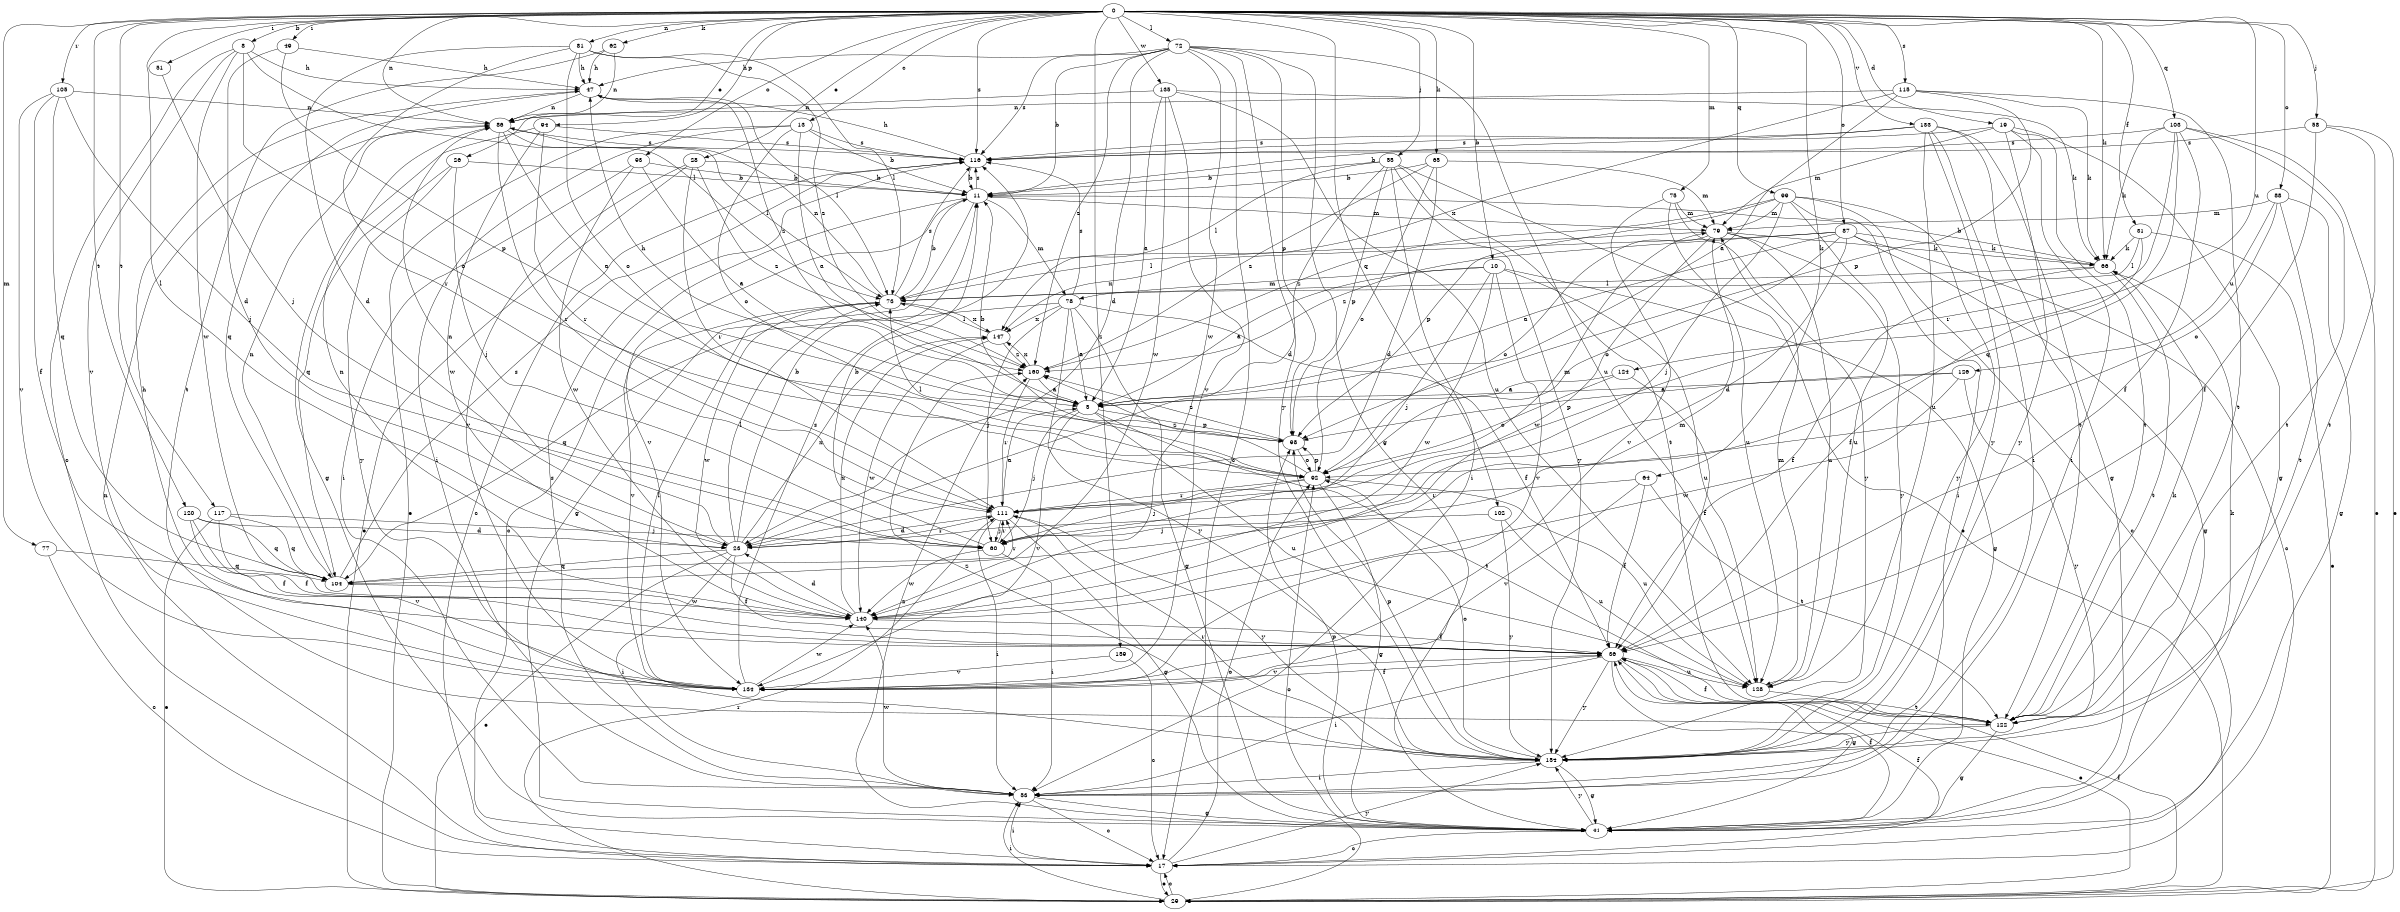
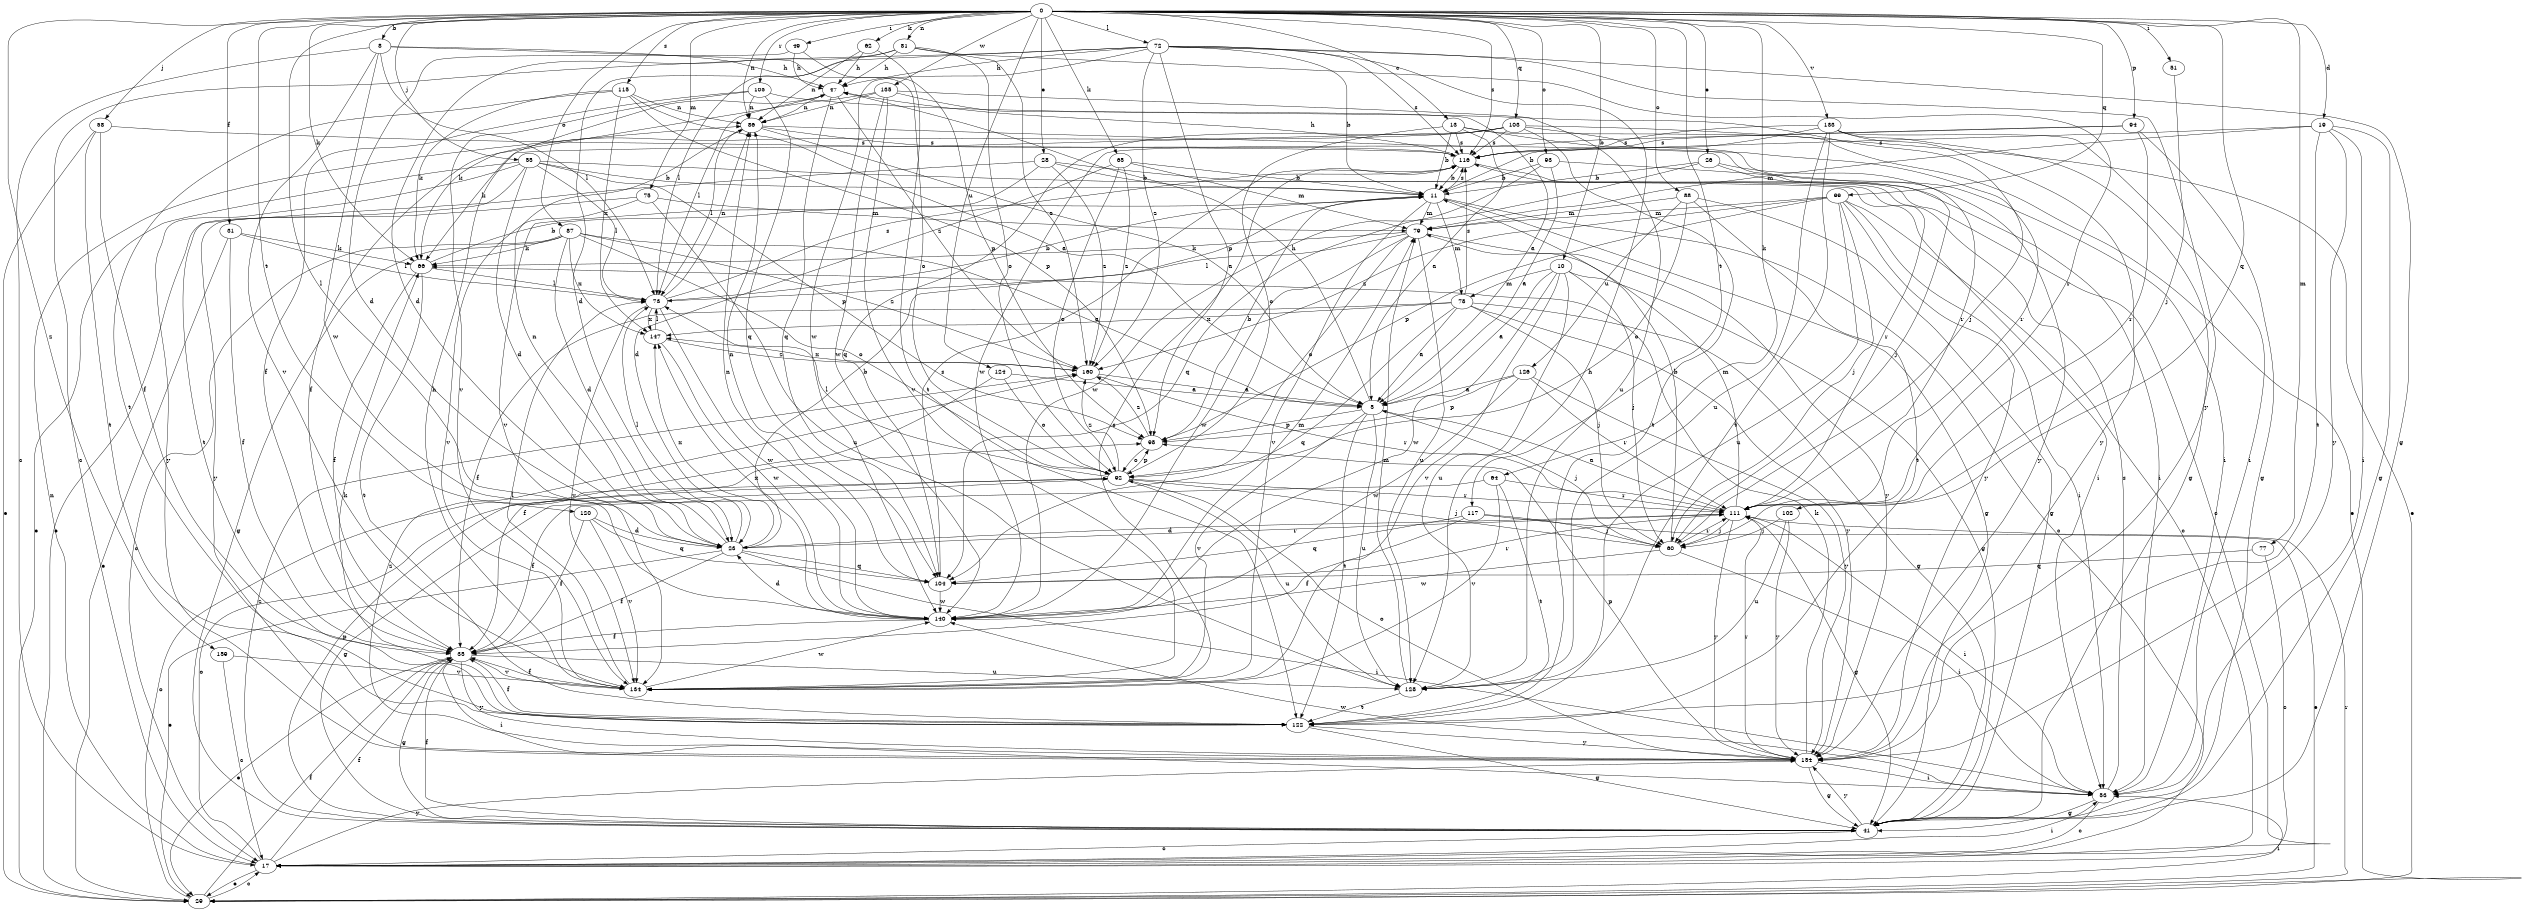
edge "72" -> "128": label "u" -> "h"
edge "126" -> "111": added, label "r"
node "36": label "36" -> "35"
